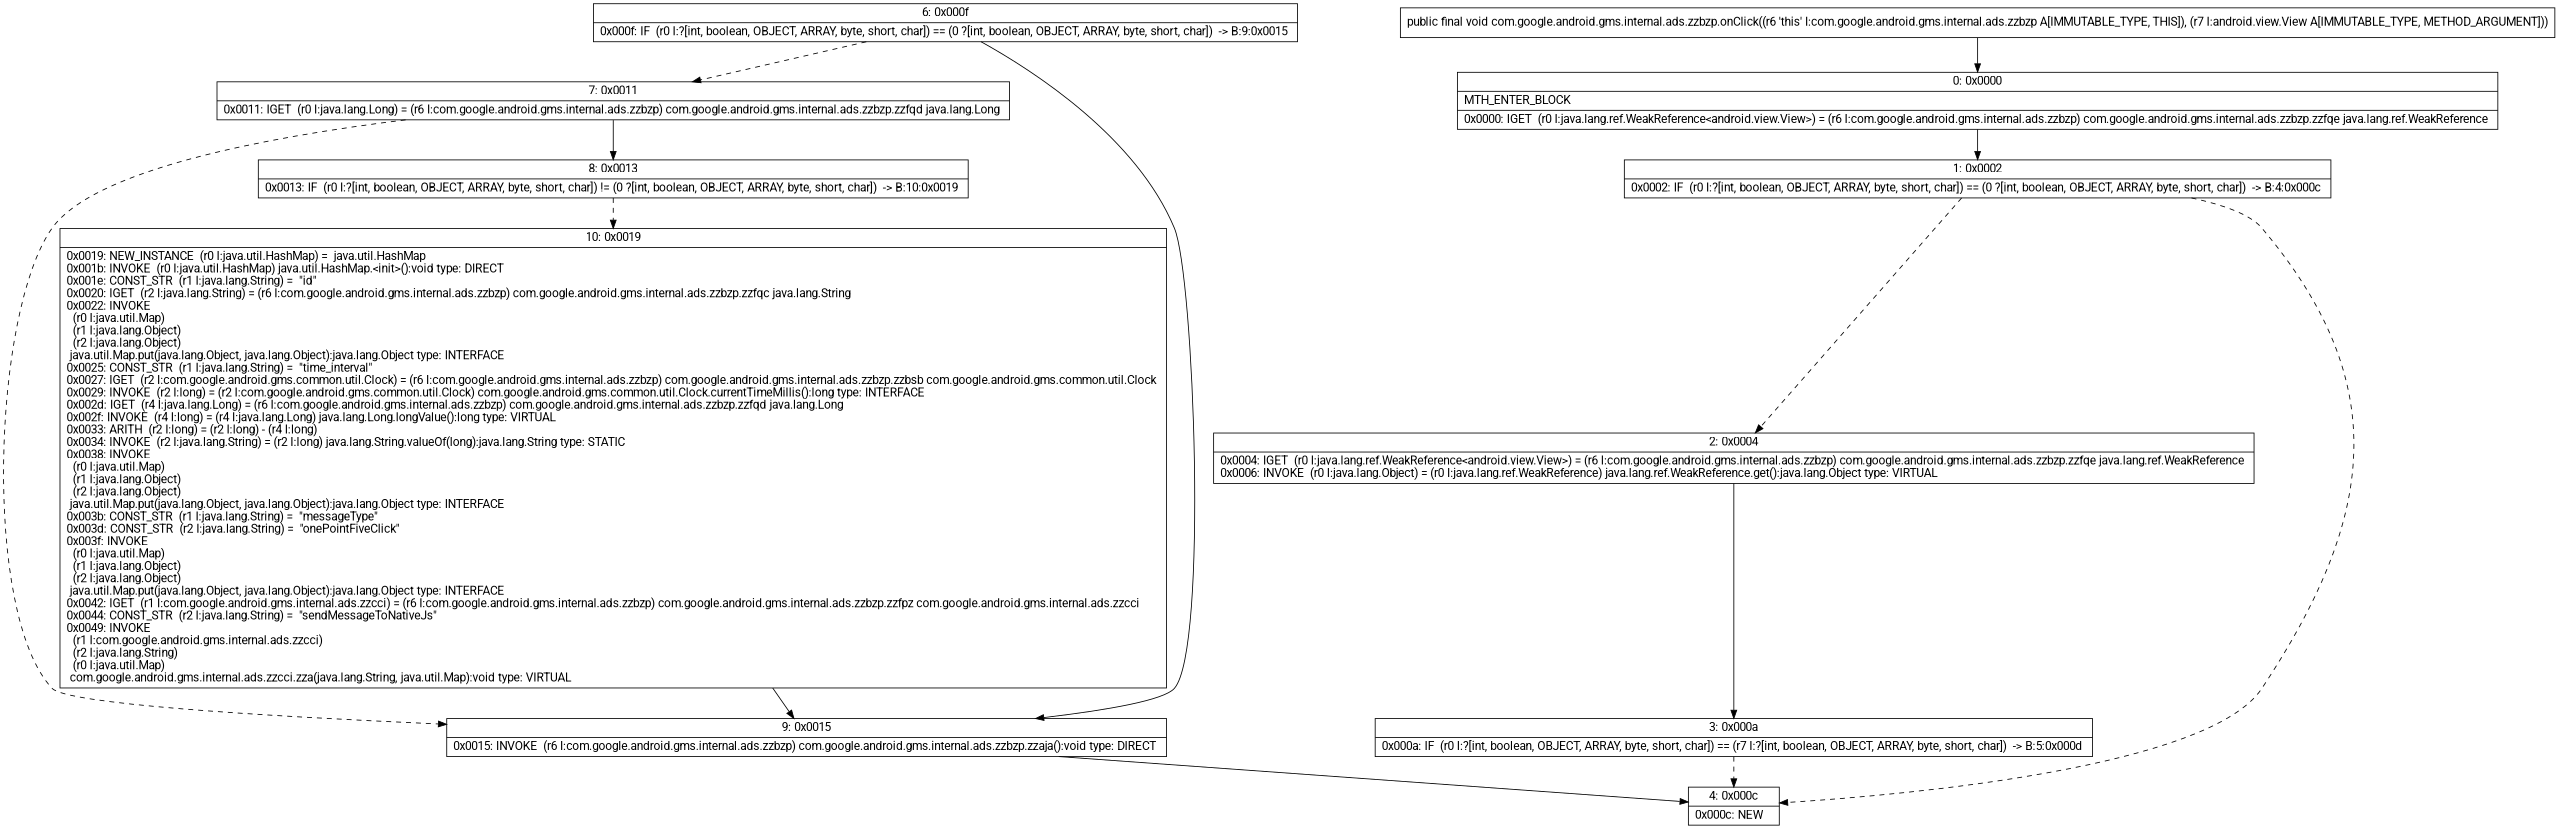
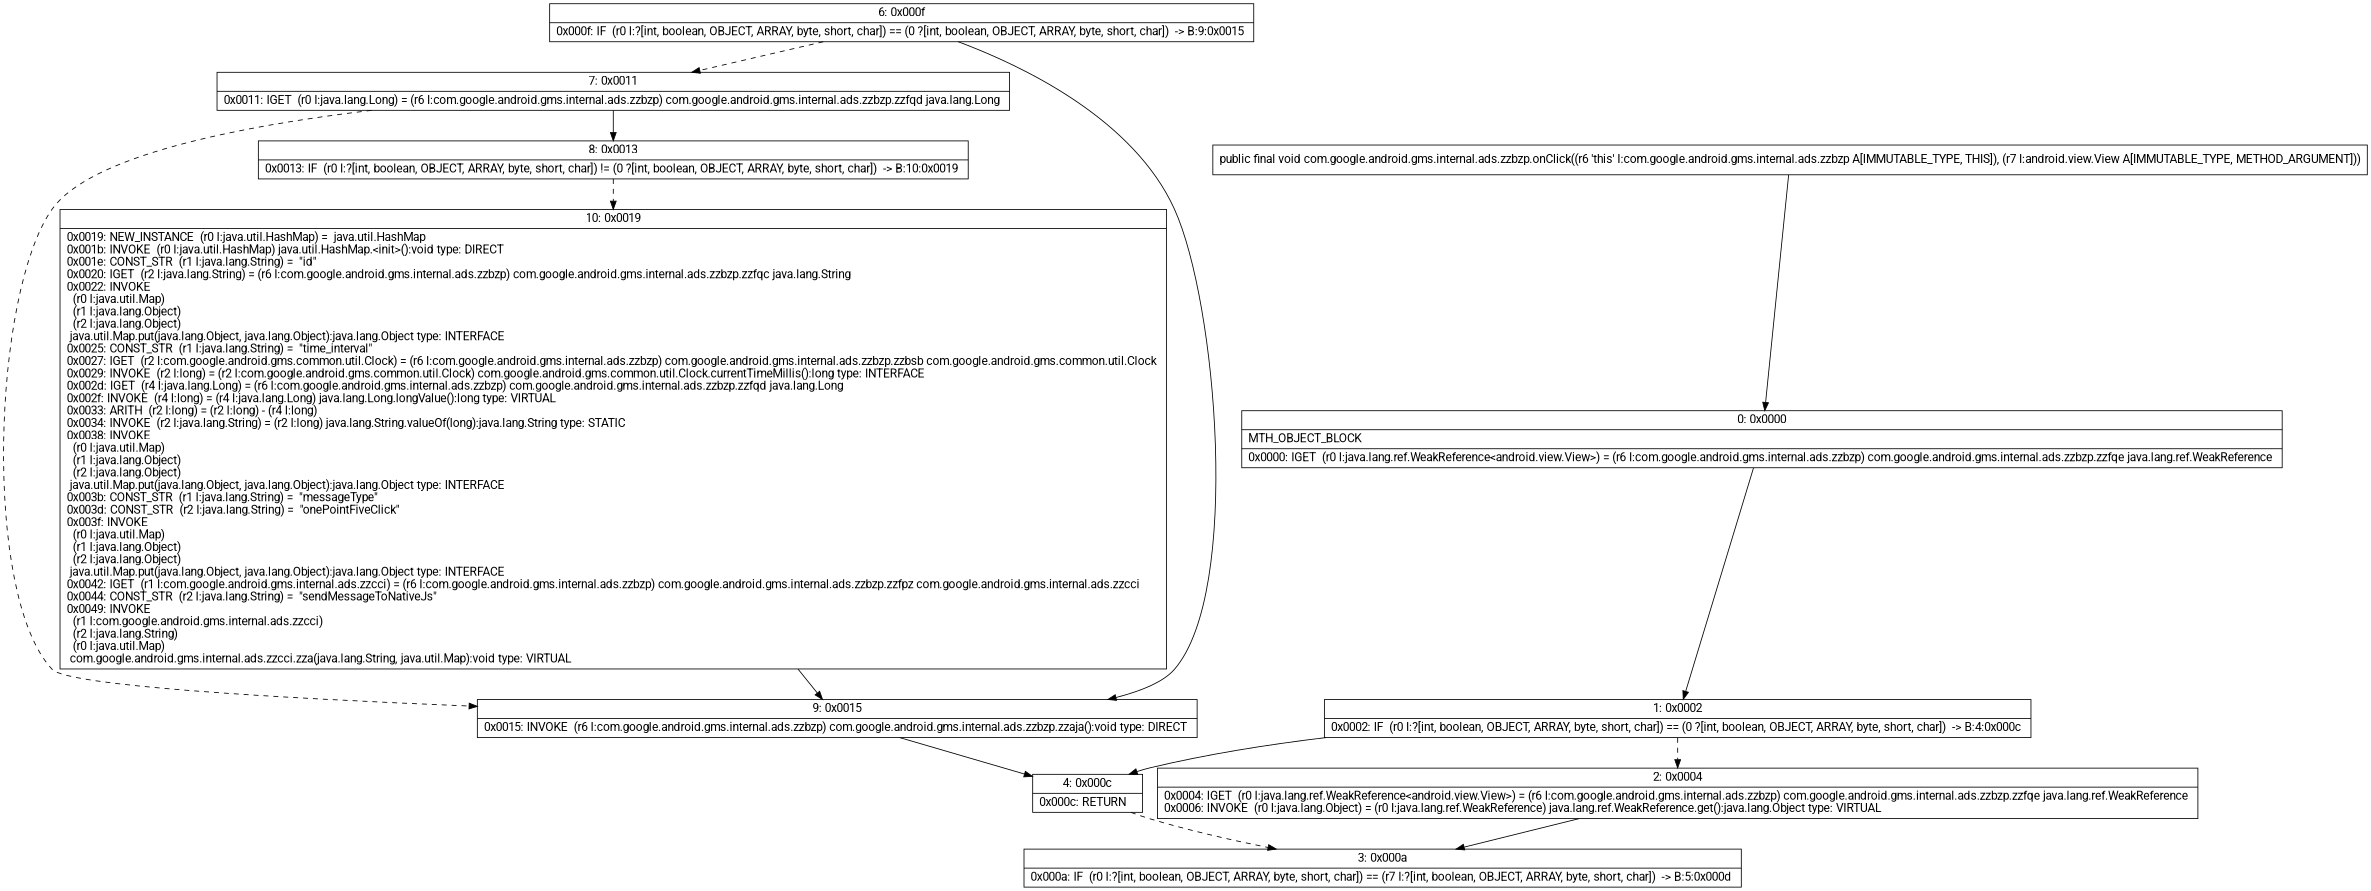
node "0: 0x0000": text "MTH_ENTER_BLOCK" -> "MTH_OBJECT_BLOCK"
edge "1: 0x0002" -> "4: 0x000c": style dashed -> solid
edge "3: 0x000a" -> "4: 0x000c": reversed
node "4: 0x000c": text "0x000c: NEW" -> "0x000c: RETURN"
